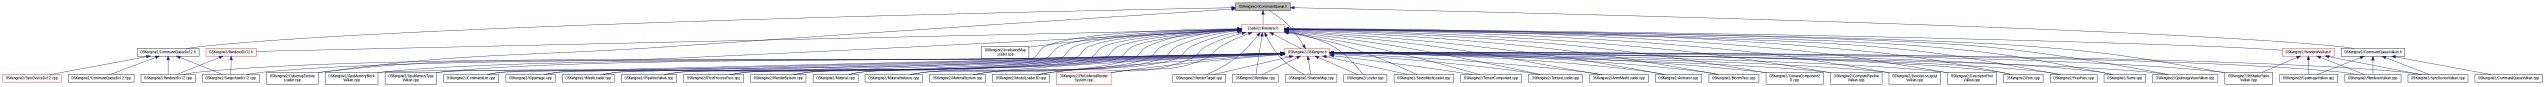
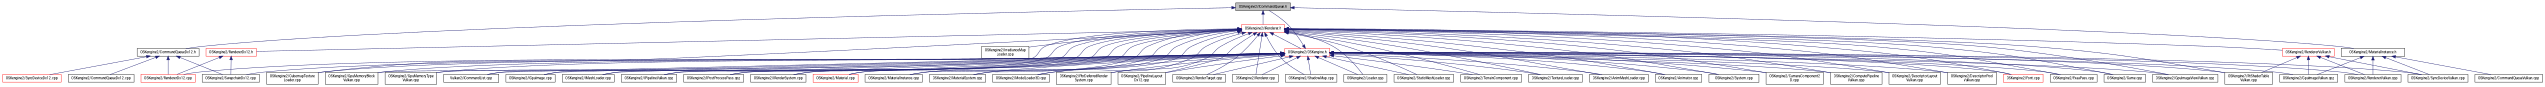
node "Loader2/IRenderer.h": label "Loader2/IRenderer.h" -> "OSKengine2/IRenderer.h"
edge "OSKengine2/CubemapTexture Loader.cpp" -> "OSKengine2/ICommandQueue.h": now "OSKengine2/CubemapTexture Loader.cpp" -> "OSKengine2/OSKengine.h"
node "OSKengine2/CommandQueueVulkan.h": label "OSKengine2/CommandQueueVulkan.h" -> "OSKengine2/MaterialInstance.h"
edge "OSKengine2/GpuImageVulkan.cpp" -> "OSKengine2/OSKengine.h": added
node "OSKengine2/RendererDx12.cpp": color black -> red
node "OSKengine2/ICommandList.cpp": label "OSKengine2/ICommandList.cpp" -> "Vulkan2/ICommandList.cpp"
node "OSKengine2/Material.cpp": color black -> red
node "OSKengine2/PbrDeferredRender System.cpp": color red -> black
node "OSKengine2/PipelineLayout Dx12.cpp": added
node "OSKengine2/BloomPass.cpp": label "OSKengine2/BloomPass.cpp" -> "OSKengine2/System.cpp"
node "OSKengine2/Font.cpp": color black -> red
